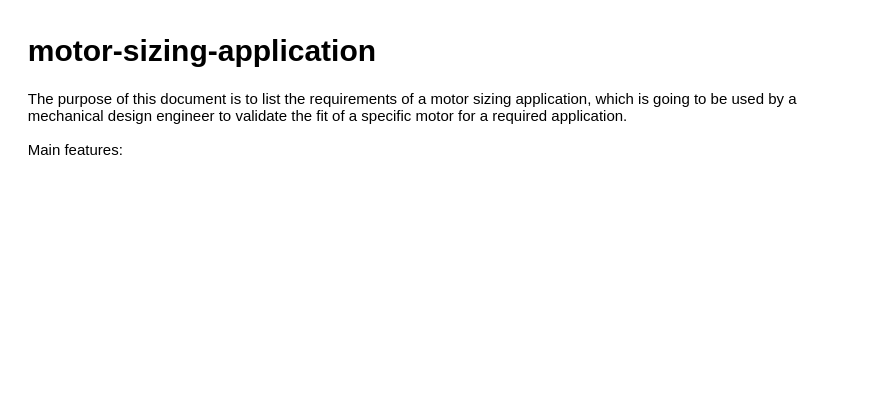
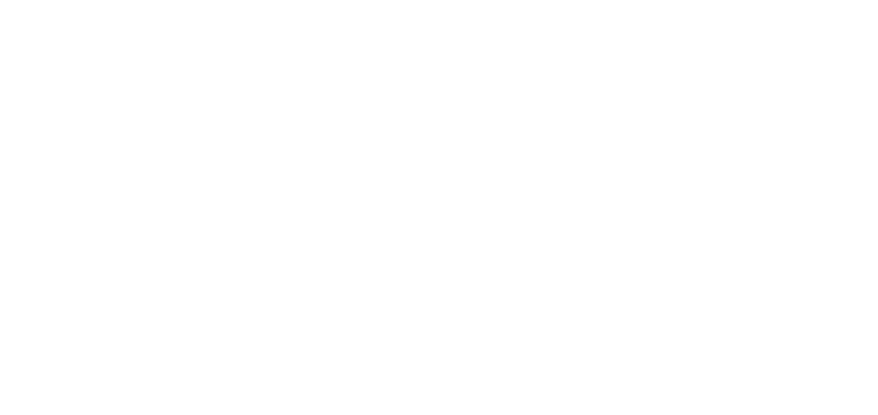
node "motor-sizing-applicationThe purpose of this document is to list the requirements of a motor sizing application, which is going to be used by a mechanical design engineer to validate the fit of a specific motor for a required application. Main features:": removed
